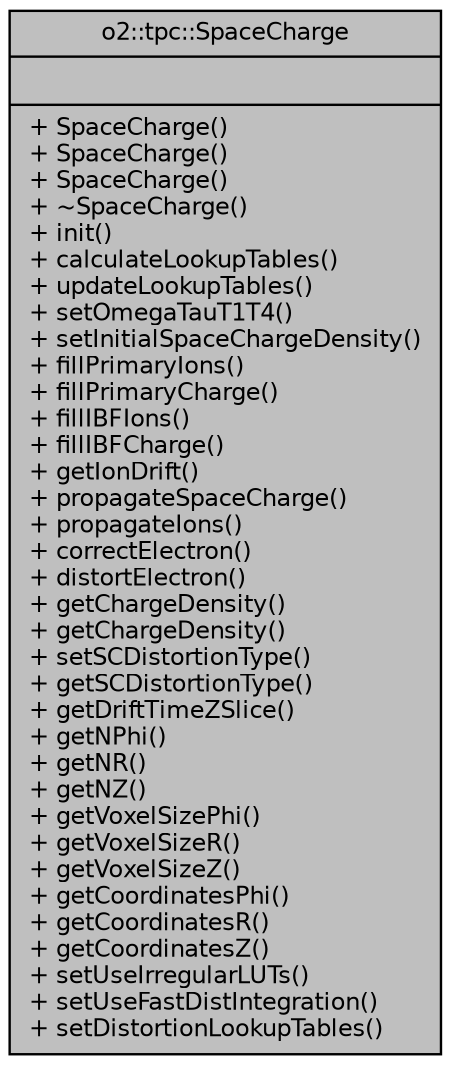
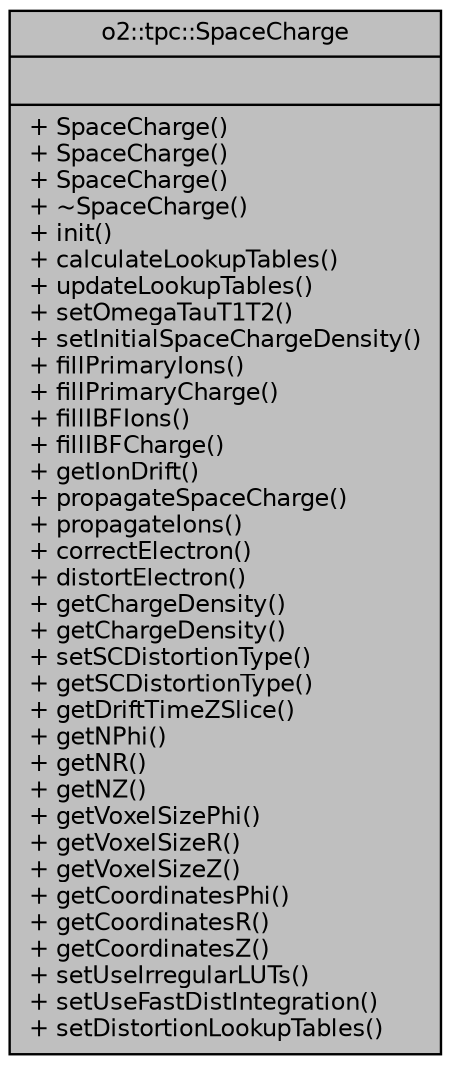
node "o2::tpc::SpaceCharge": text "+ setOmegaTauT1T4()" -> "+ setOmegaTauT1T2()"
